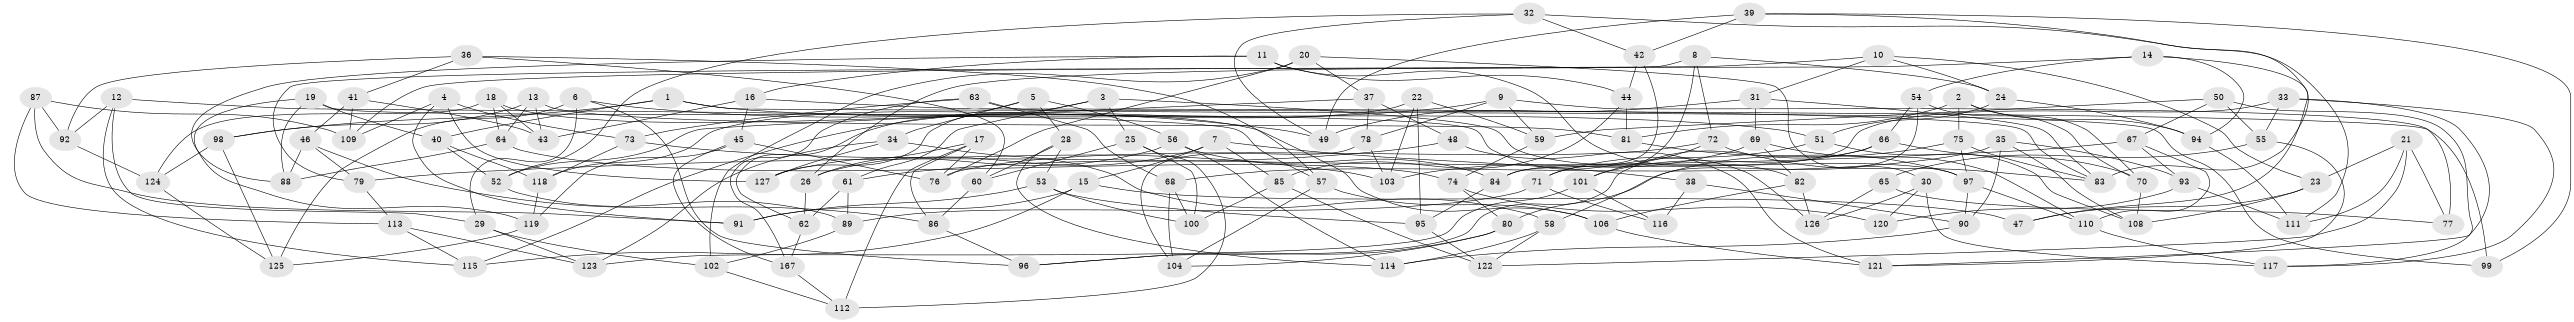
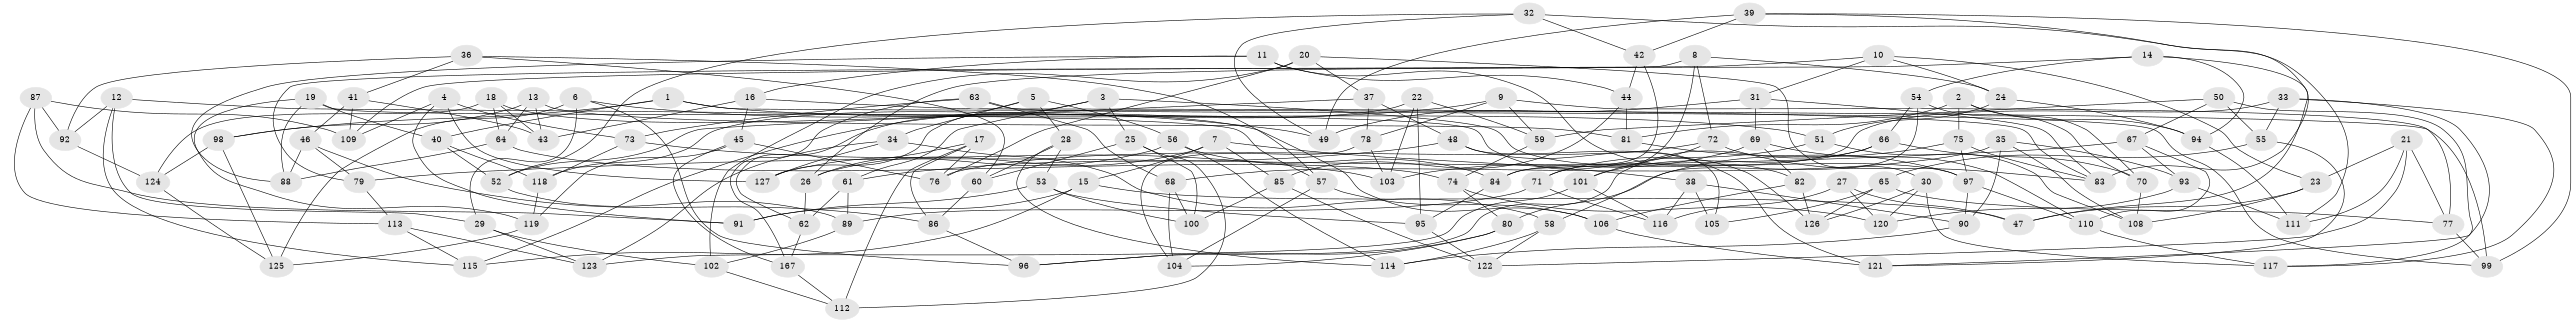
node "27": added
node "105": added
edge "77" -- "99": added
